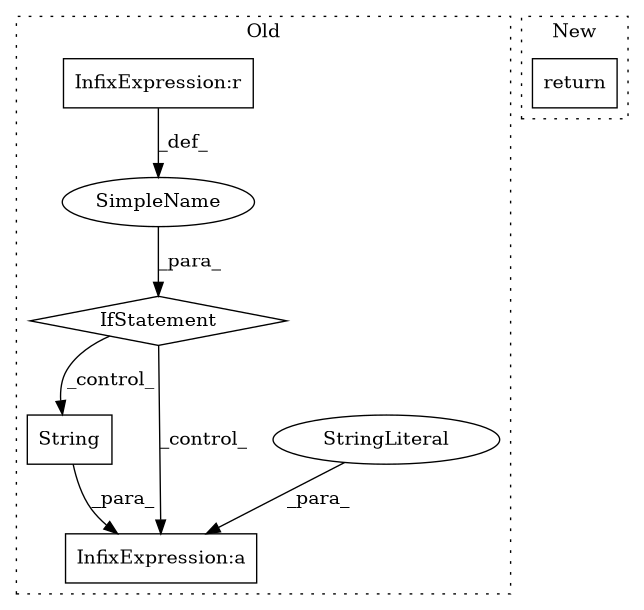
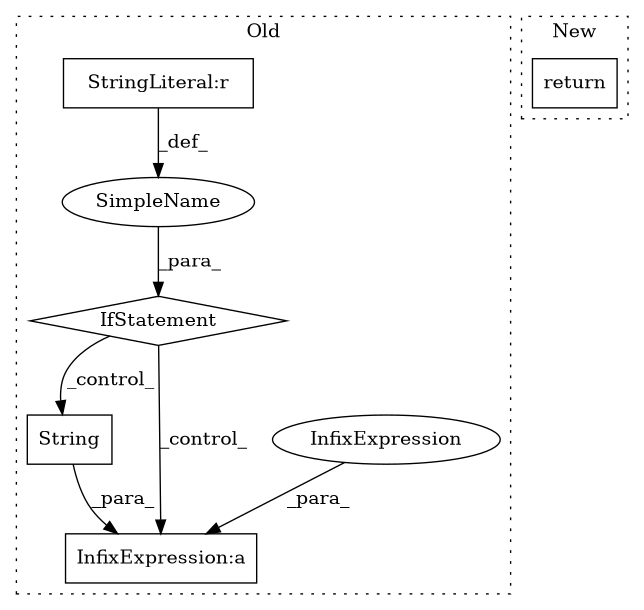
node "InfixExpression:r": label "InfixExpression:r" -> "StringLiteral:r"
node "StringLiteral": label "StringLiteral" -> "InfixExpression"
